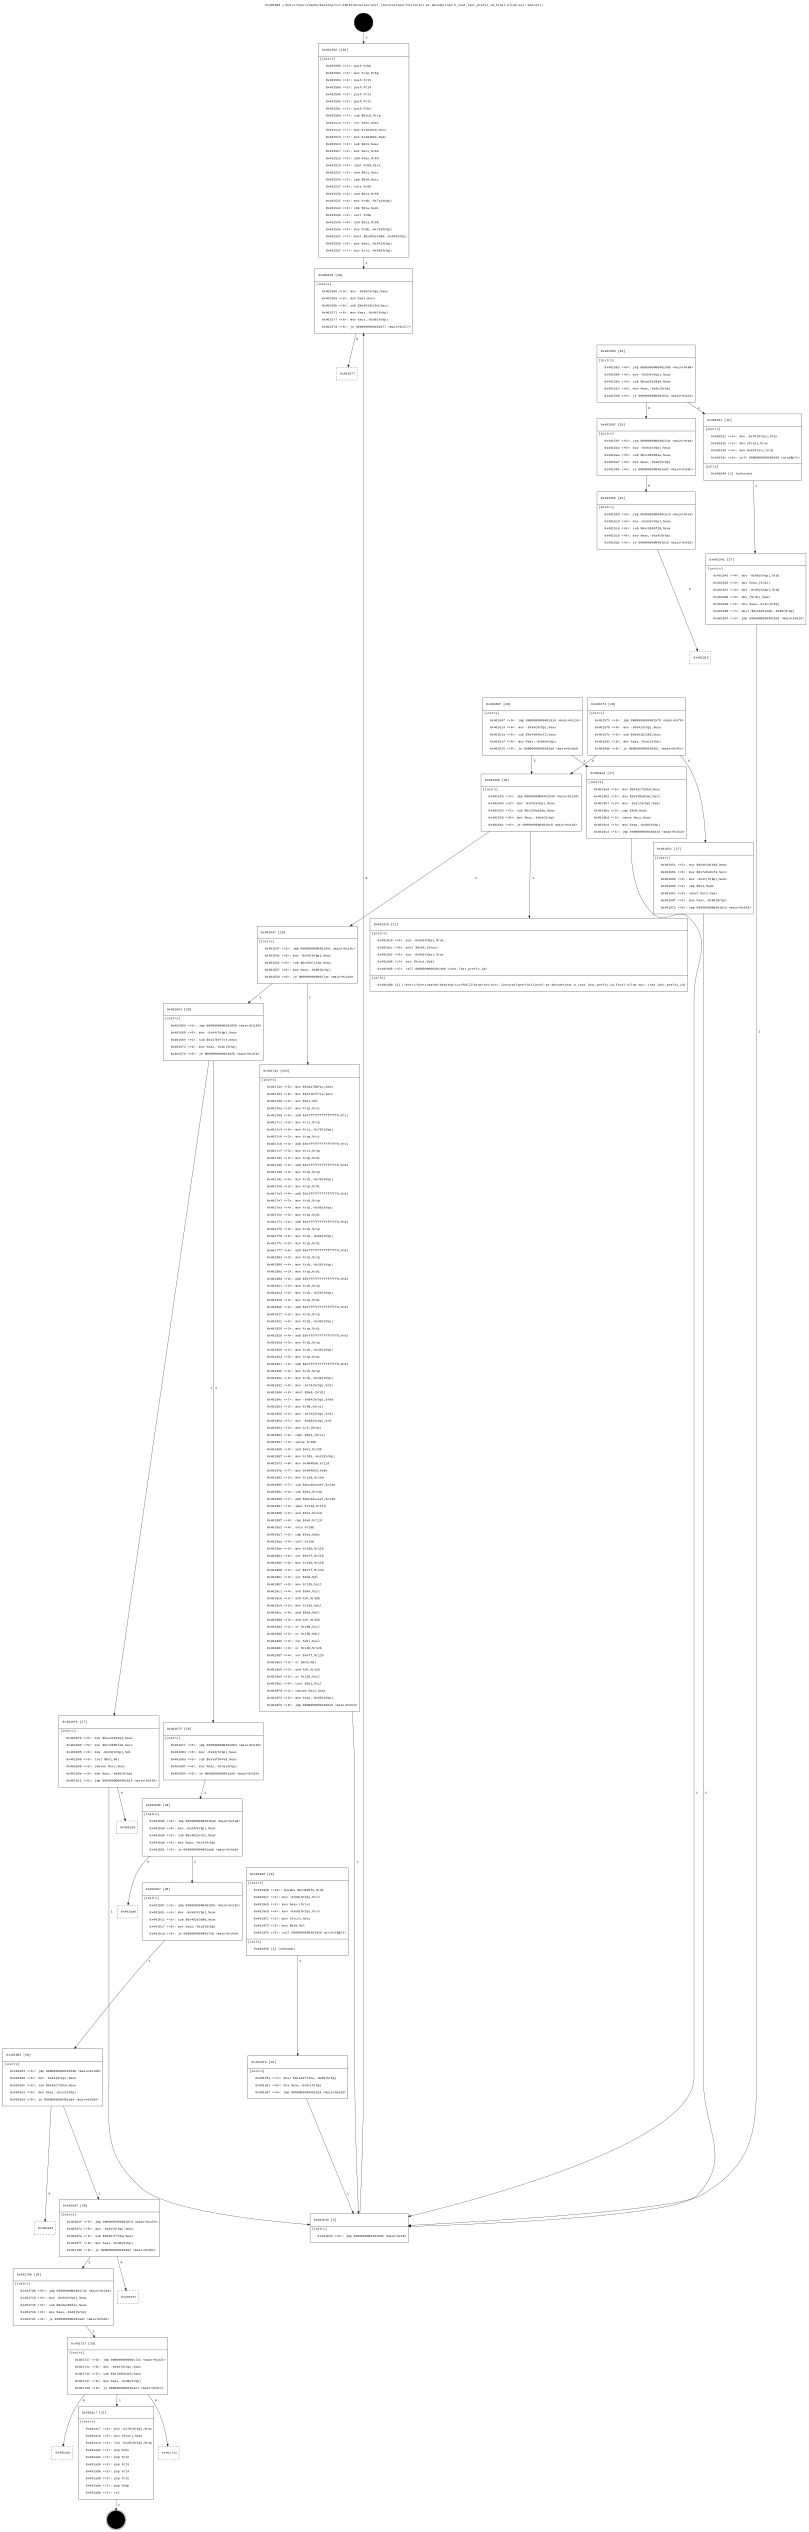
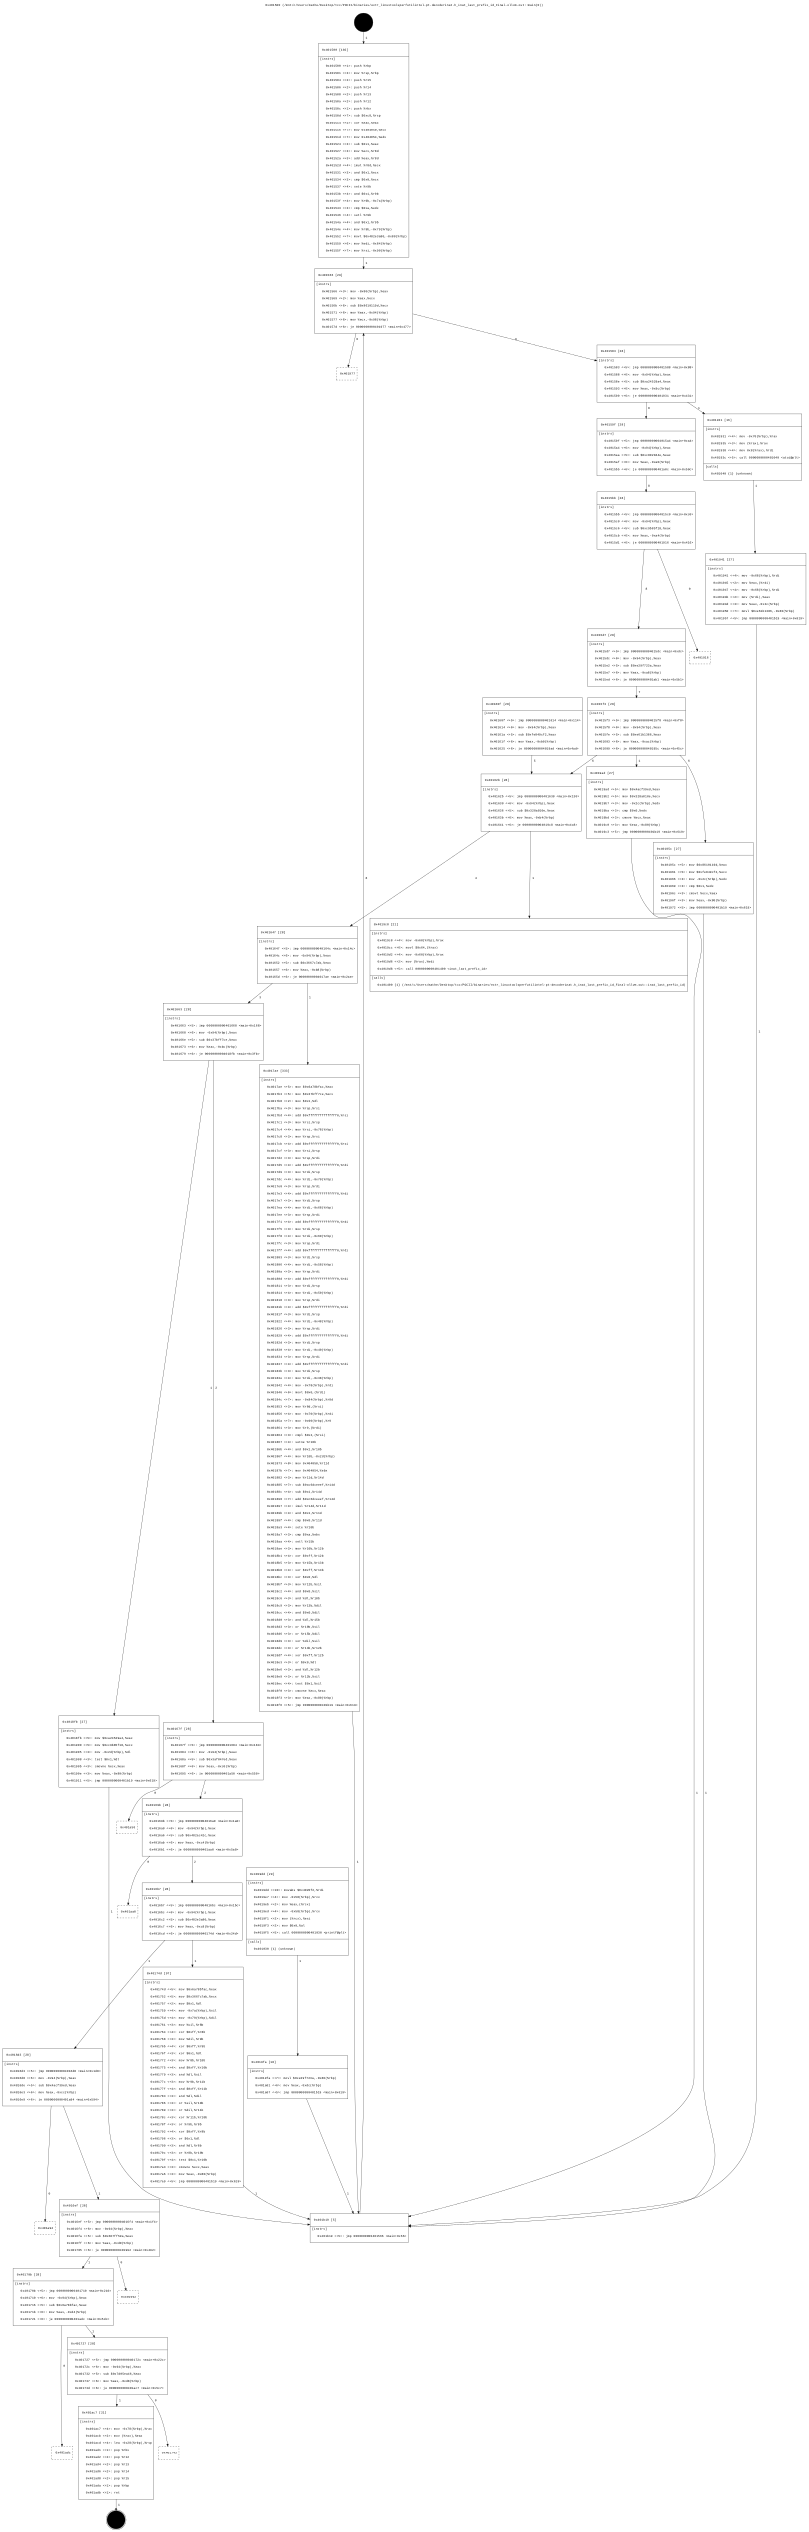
edge "0x401566 [29]" -> "0x401583 [28]": added, label "9"
node "0x4015d7 [28]": added
edge "0x40160f [28]" -> "0x4019ad [27]": now "0x4015f3 [28]" -> "0x4019ad [27]"
edge "0x4018fb [27]" -> "0x401a50": now "0x40167f [28]" -> "0x401a50"
node "0x40174d [97]": added
edge "0x401727 [28]" -> "0x401adc": now "0x40170b [28]" -> "0x401adc"
